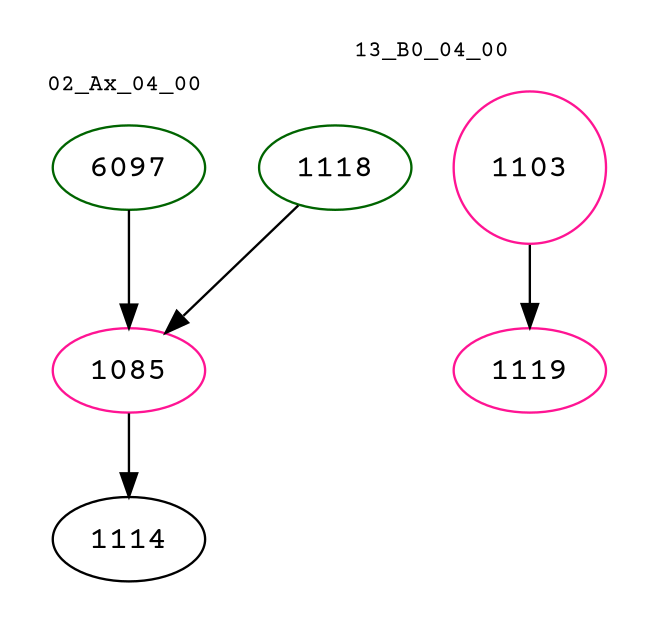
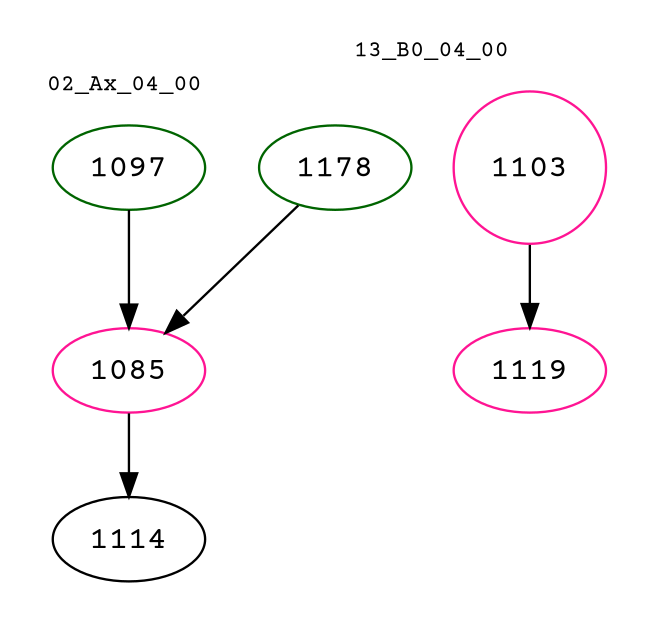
node "6097": label "6097" -> "1097"
node "1118": label "1118" -> "1178"
